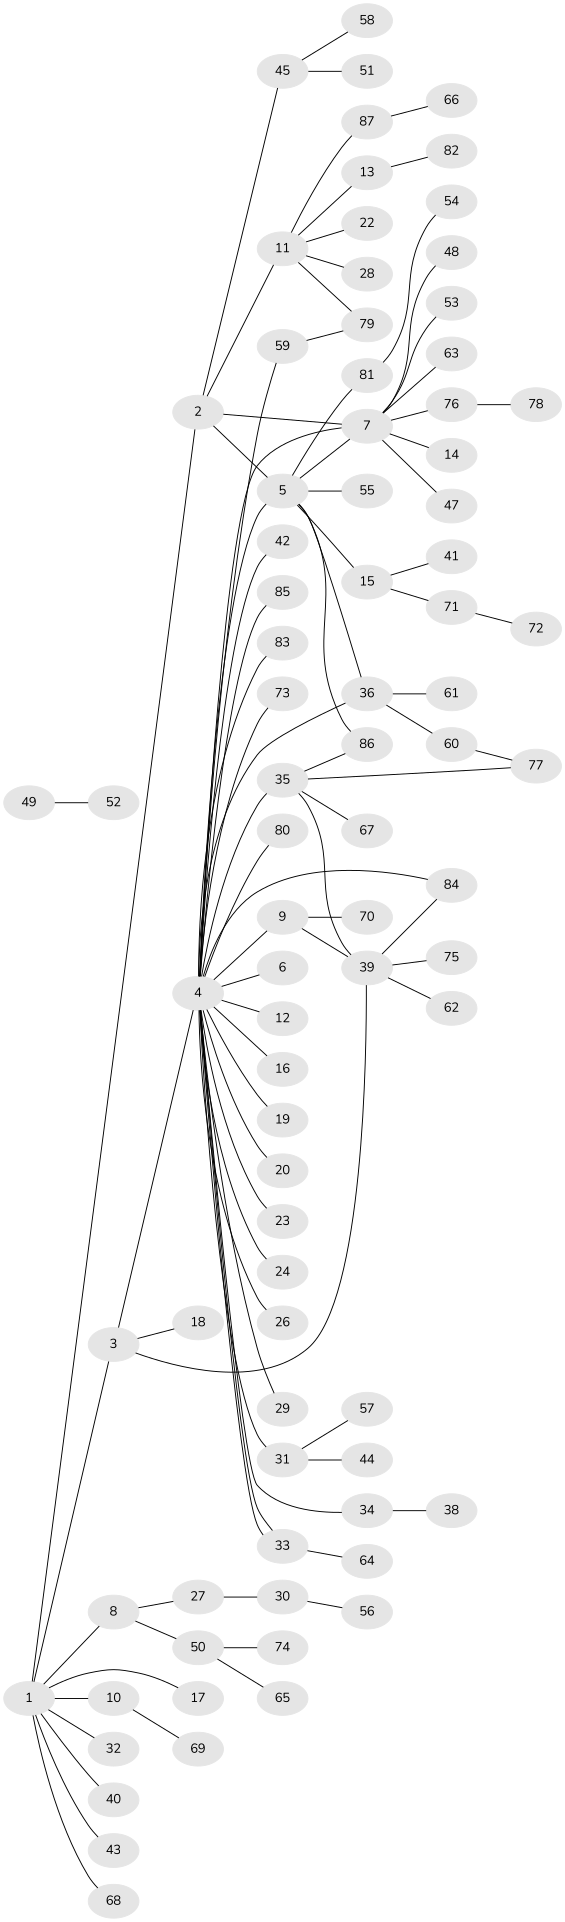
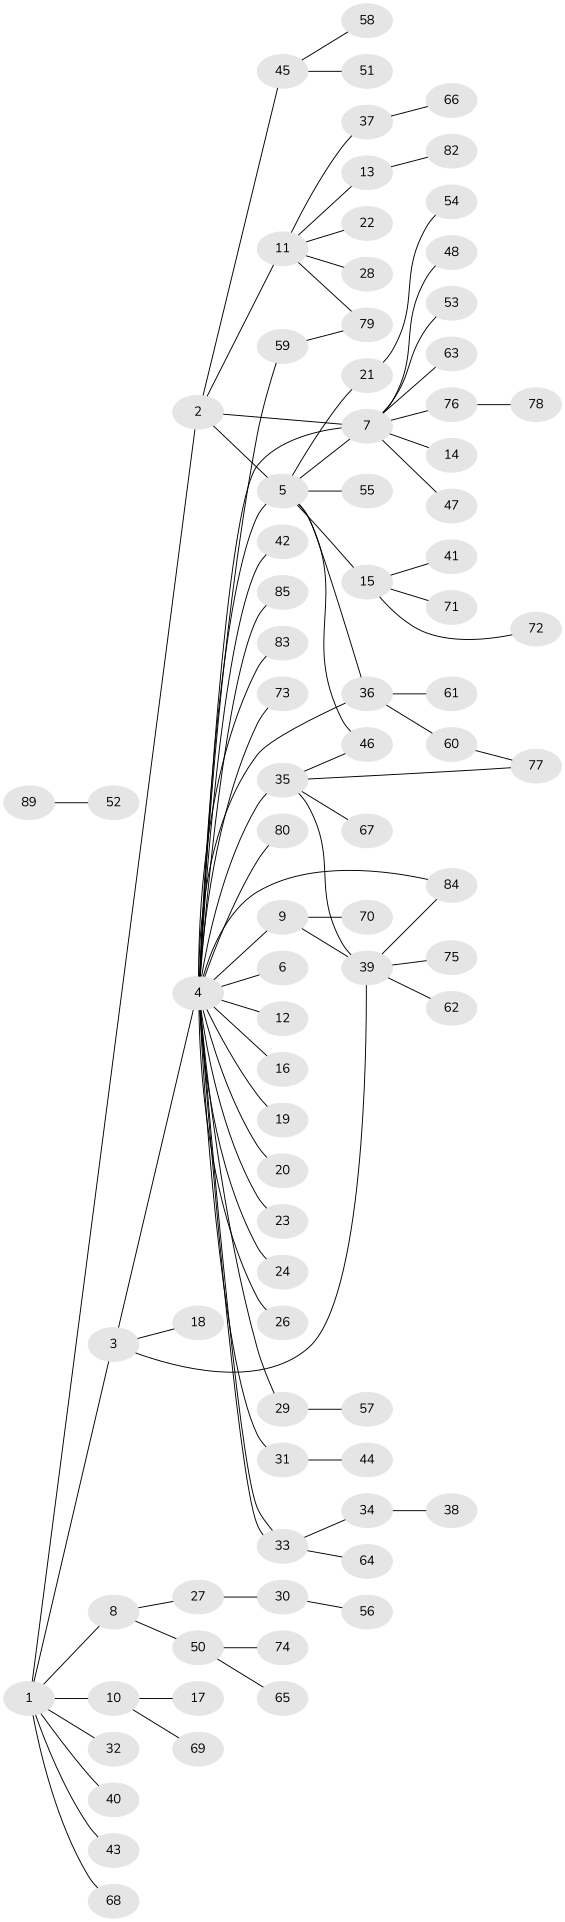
node "87": label "87" -> "37"
node "81": label "81" -> "21"
edge "71" -- "72": now "15" -- "72"
node "86": label "86" -> "46"
node "49": label "49" -> "89"
edge "4" -- "34": now "33" -- "34"
edge "57" -- "31": now "57" -- "29"
edge "1" -- "17": now "10" -- "17"
